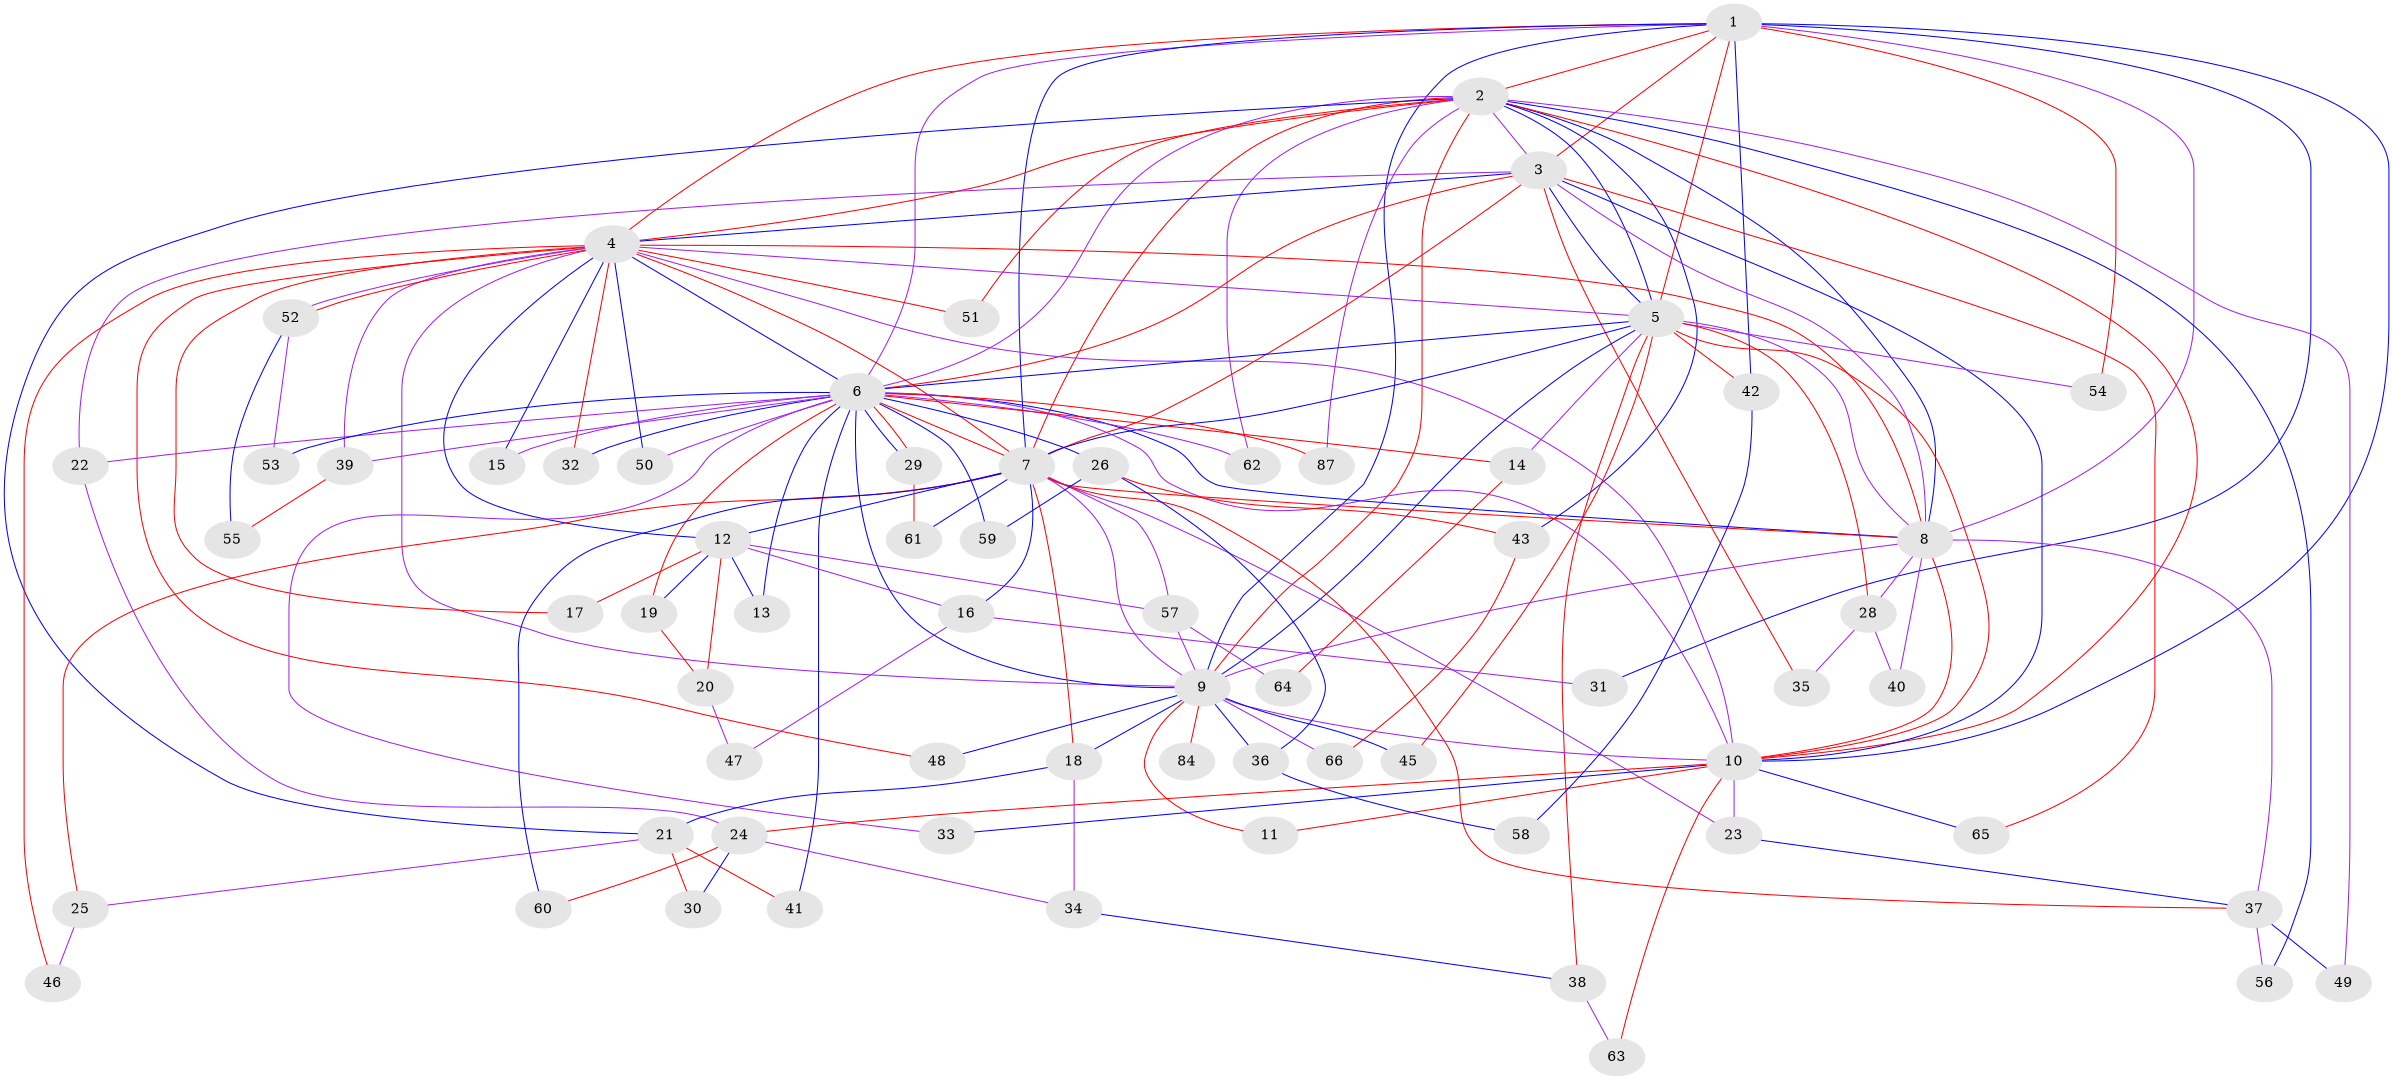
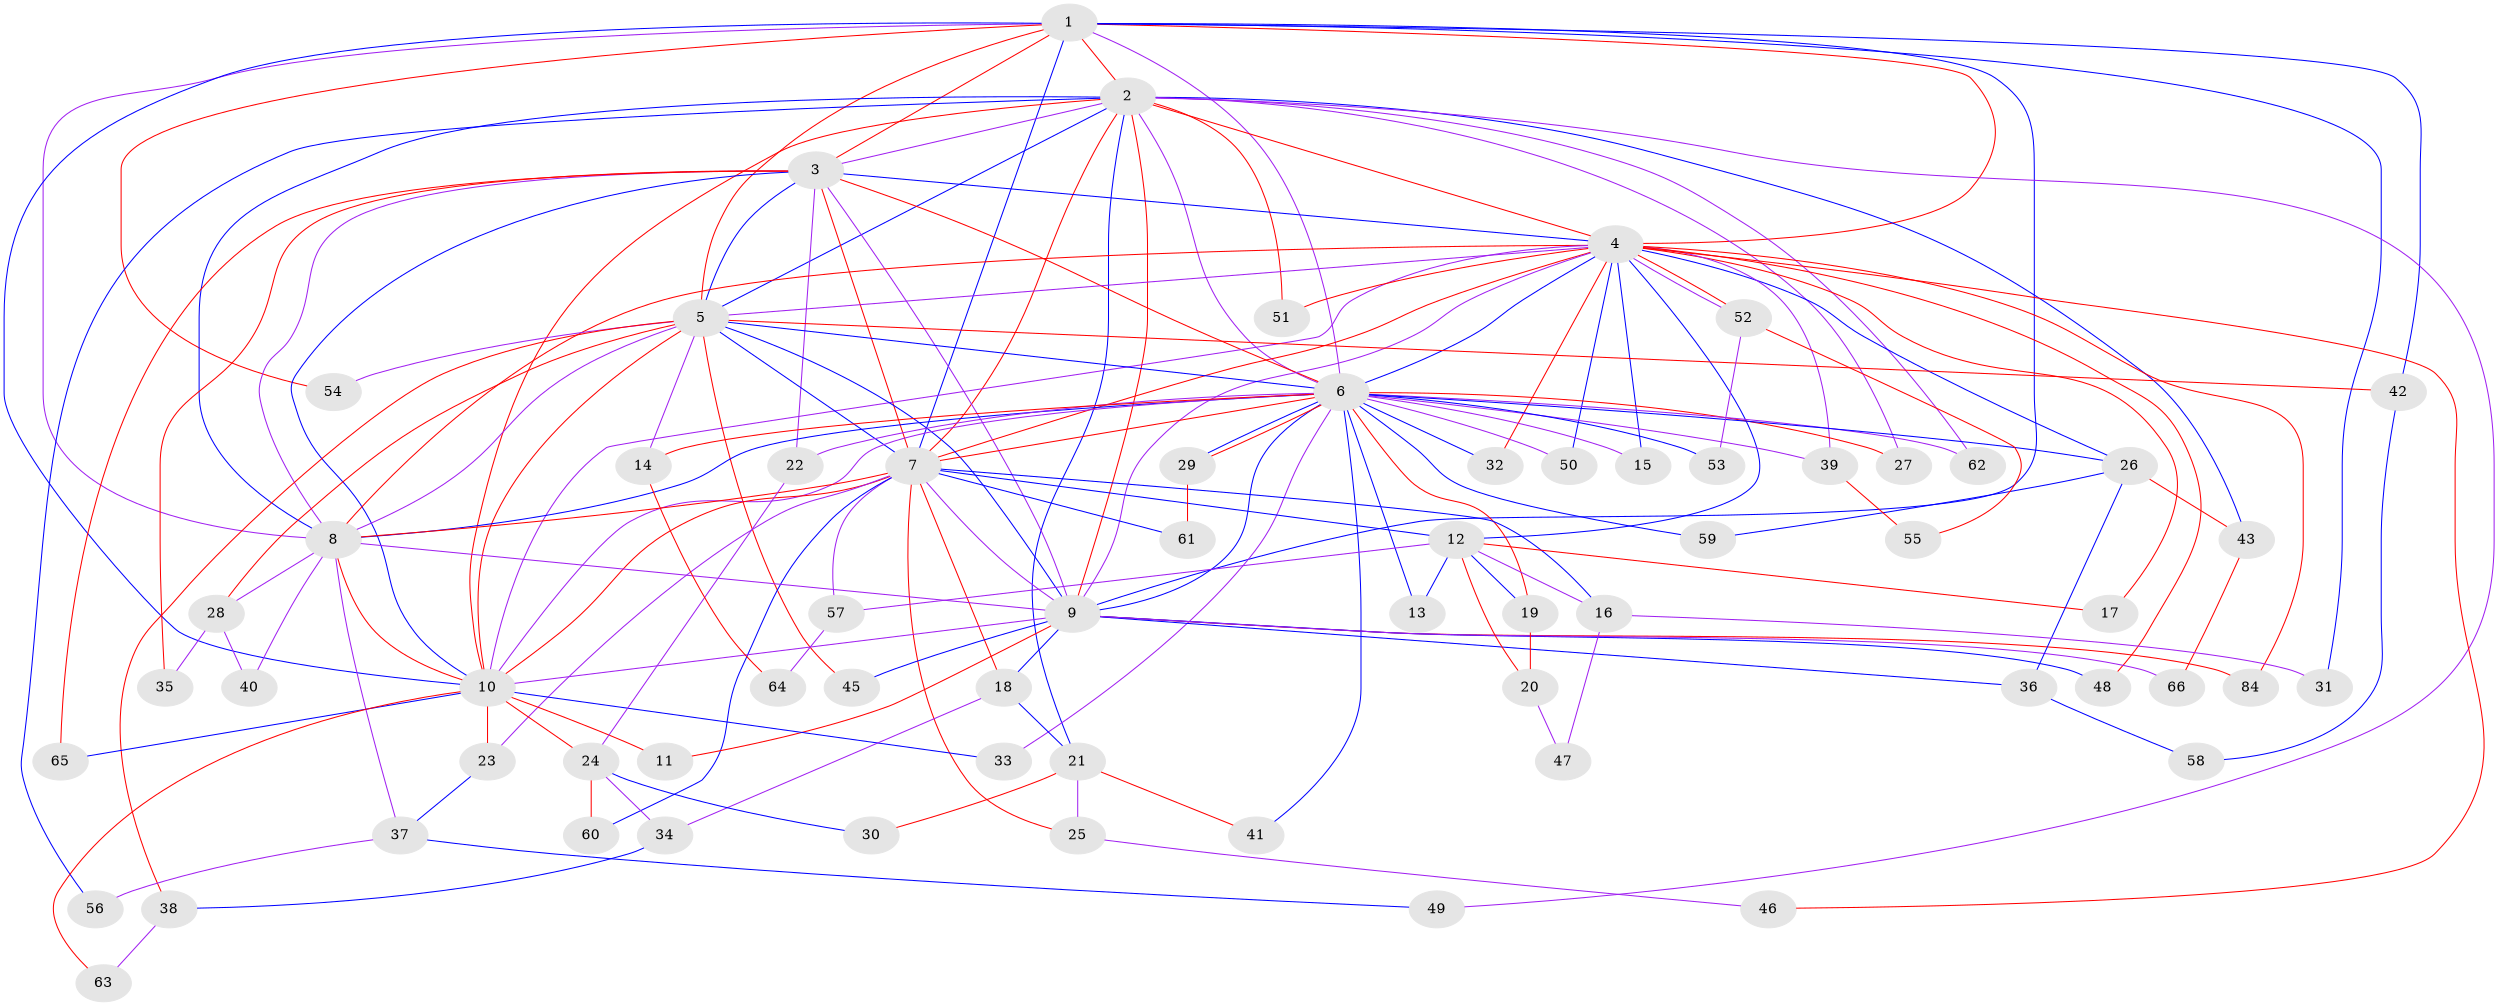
edge "4" -- "26": added
edge "4" -- "84": added
edge "52" -- "55": color blue -> red
node "87": label "87" -> "27"
edge "57" -- "9": now "3" -- "9"
edge "10" -- "23": color purple -> red
edge "7" -- "37": now "7" -- "10"
